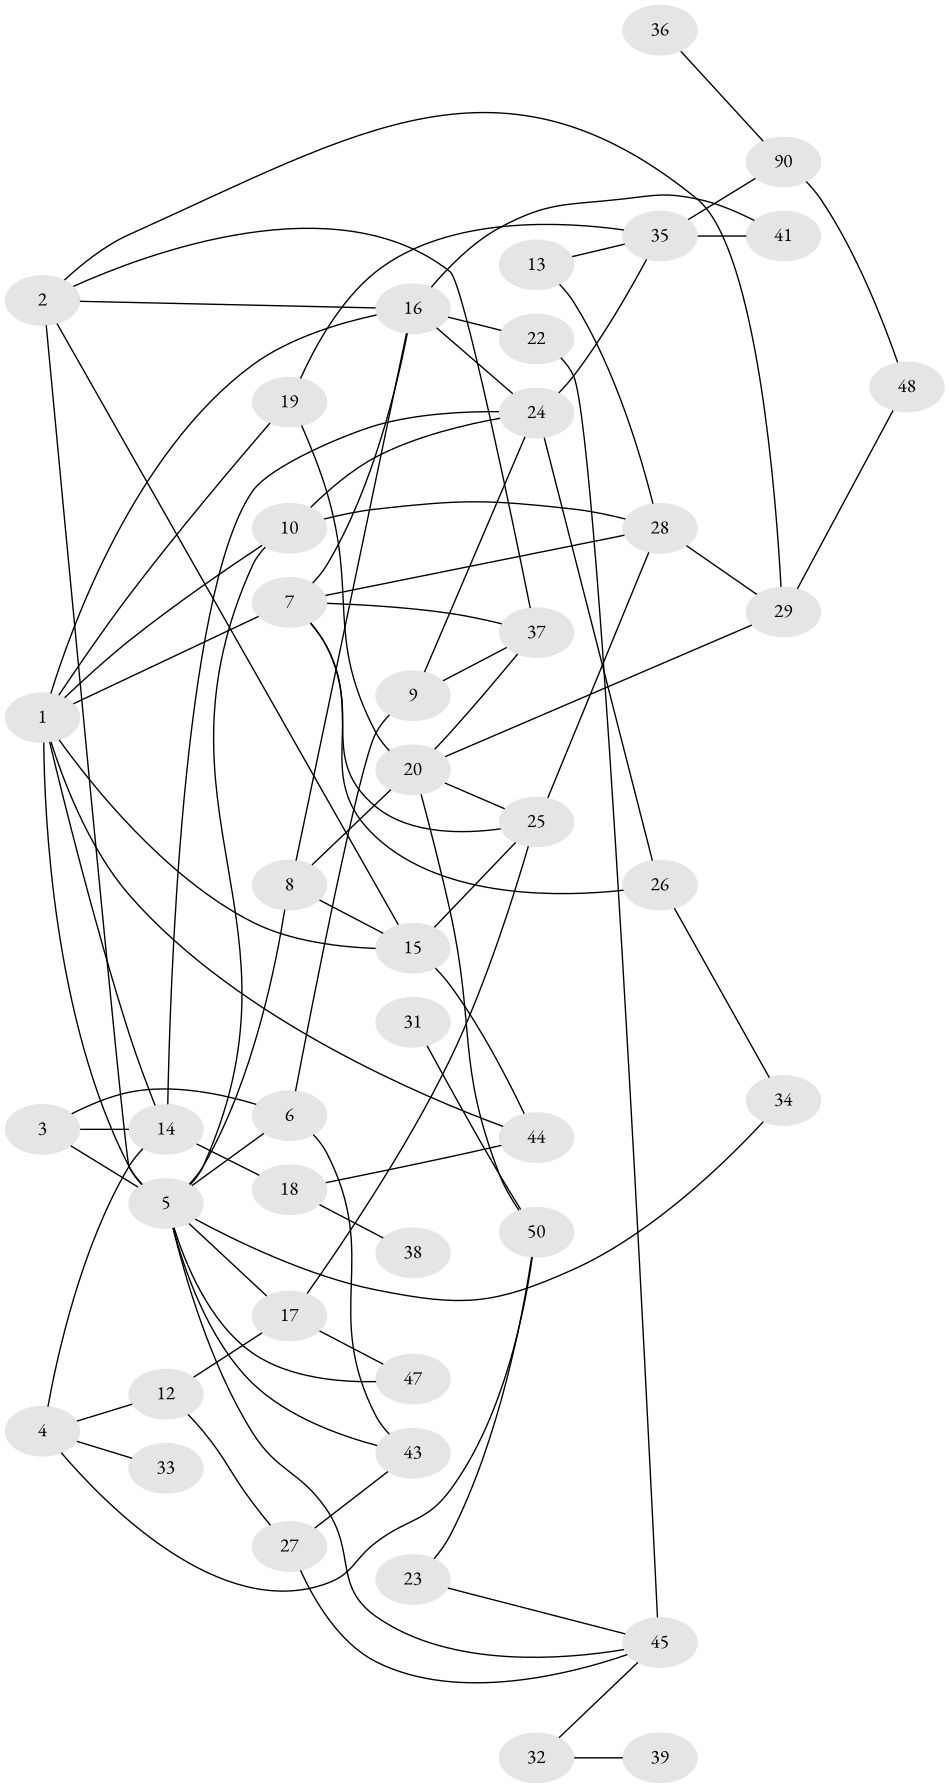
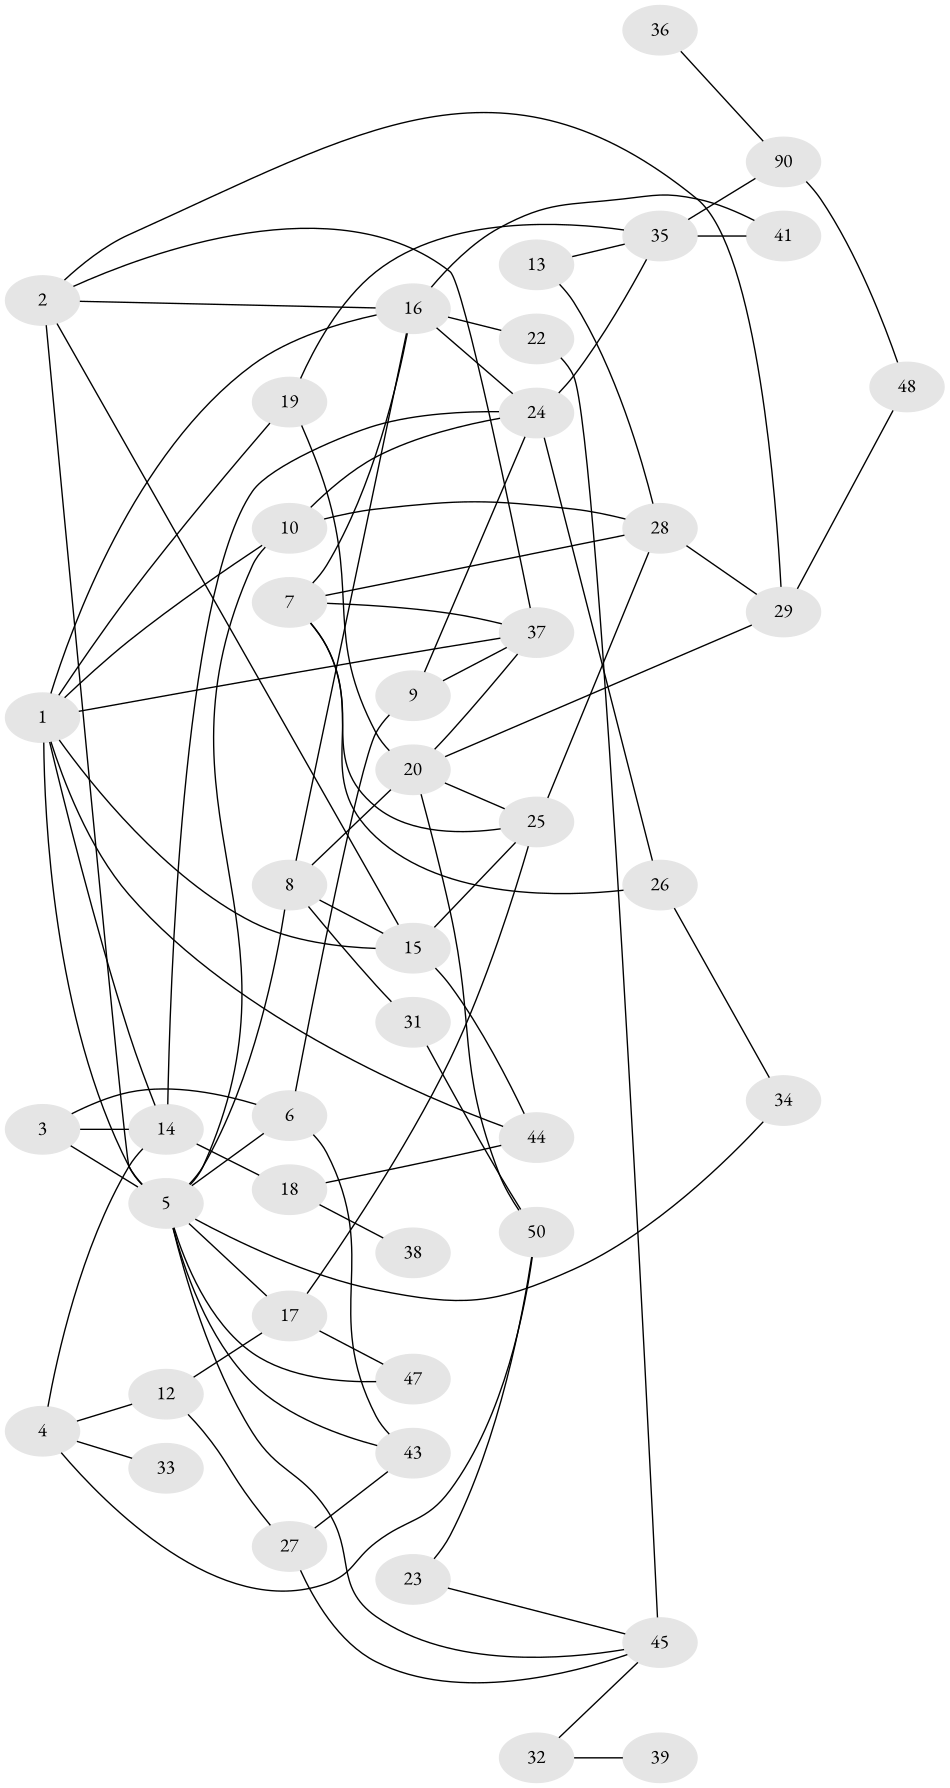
edge "7" -- "1": now "37" -- "1"
edge "8" -- "31": added
